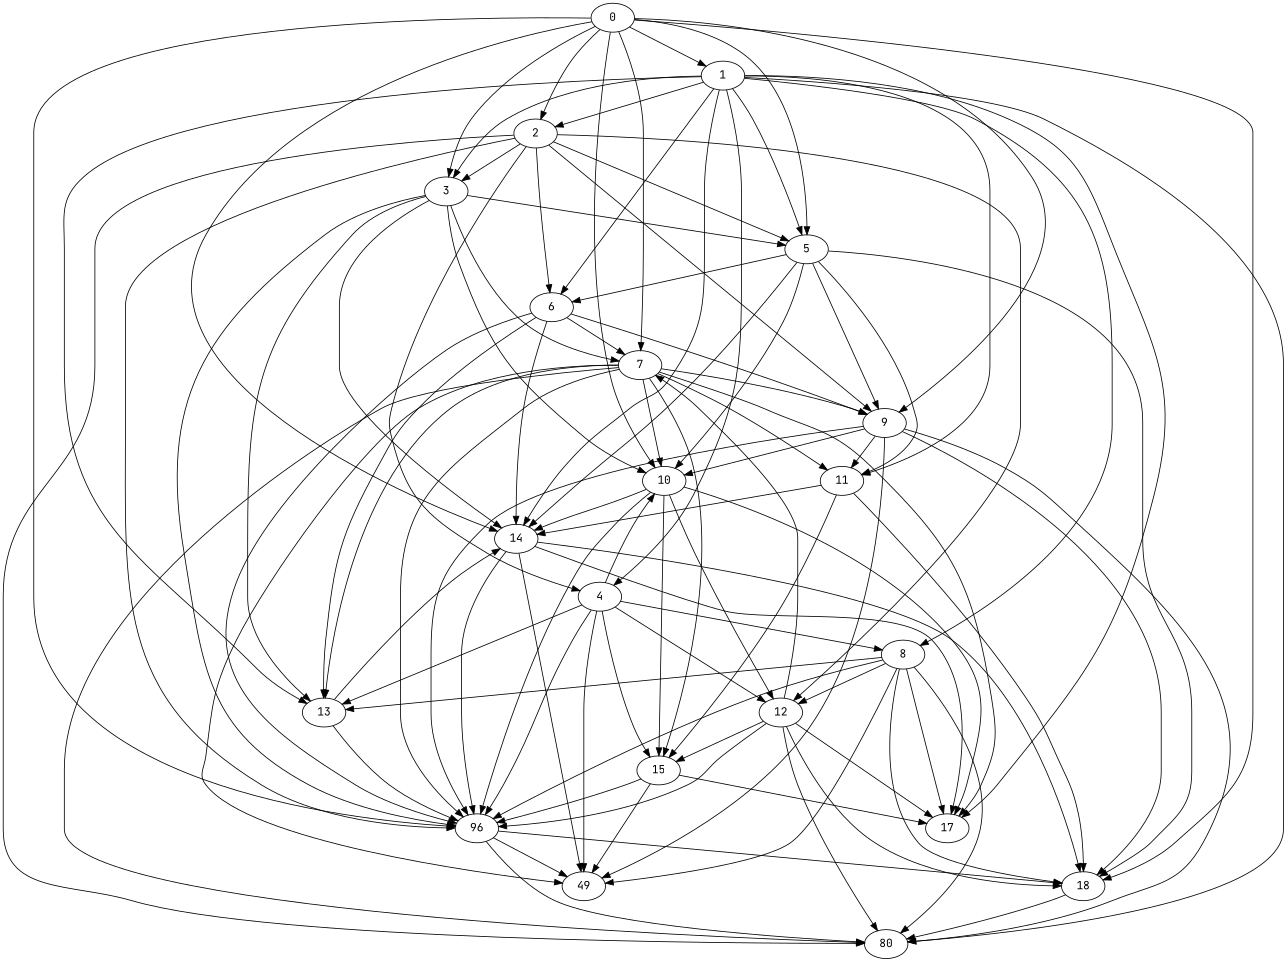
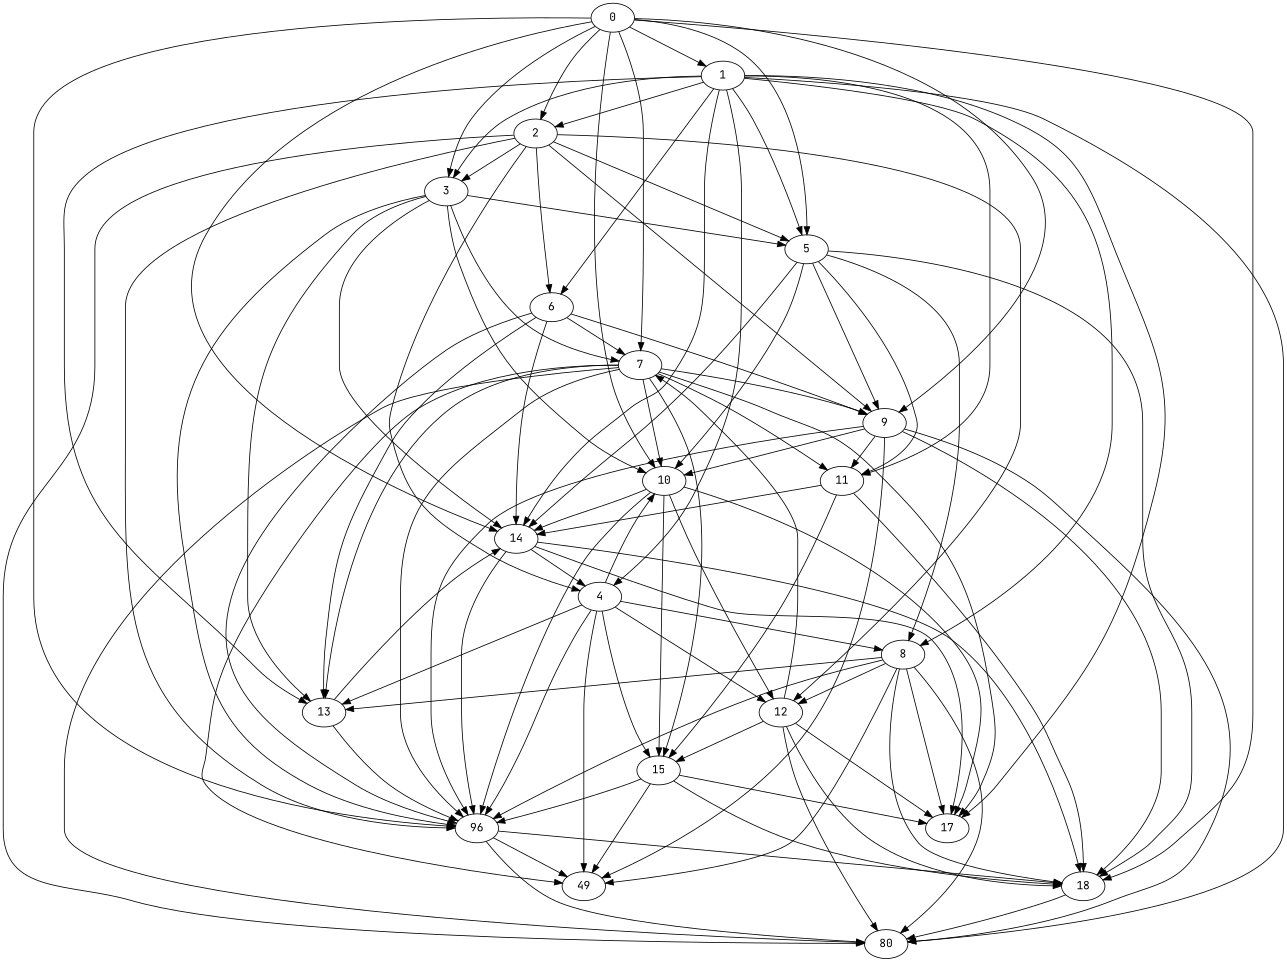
edge "5" -> "6": now "5" -> "8"
edge "14" -> "49": now "14" -> "4"
edge "12" -> "96": removed
edge "15" -> "18": added
